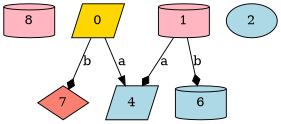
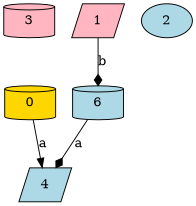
node "8": label "8" -> "3"
node "0": shape parallelogram -> cylinder
node "1": shape cylinder -> parallelogram
edge "1" -> "4": now "6" -> "4"
node "7": removed
